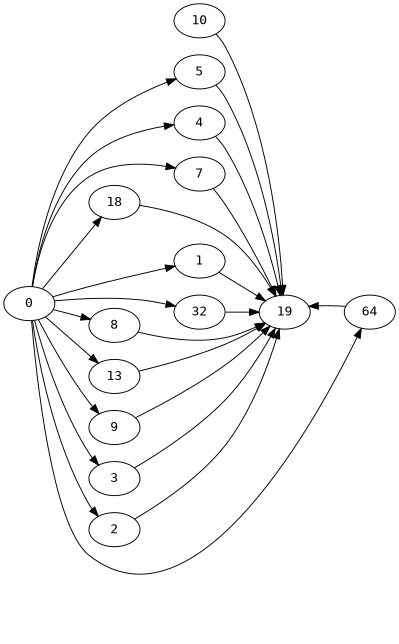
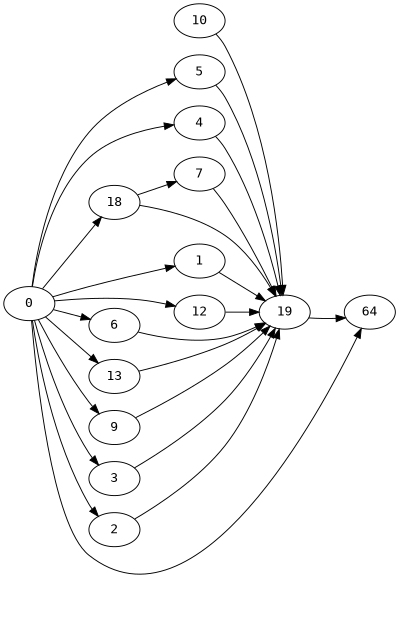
edge "0" -> "7": now "18" -> "7"
edge "64" -> "19": reversed
node "32": label "32" -> "12"
node "8": label "8" -> "6"
